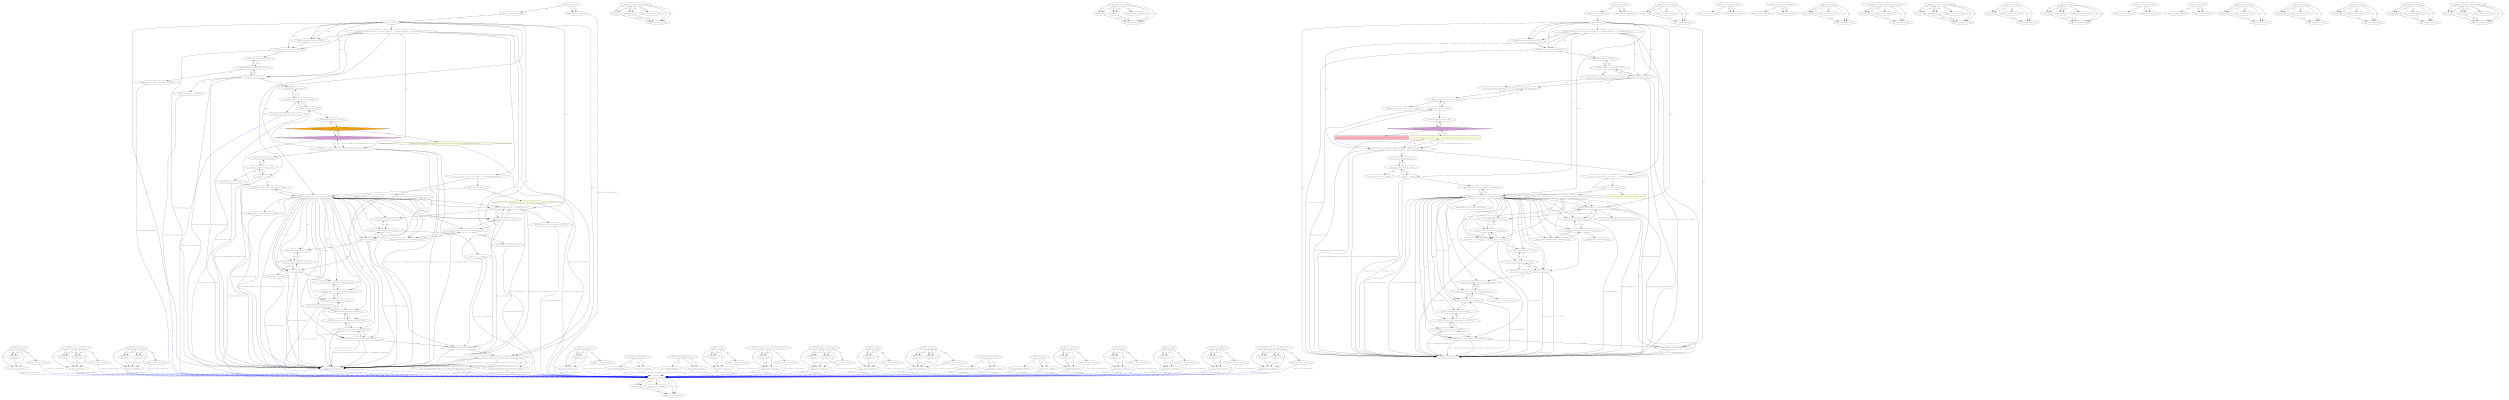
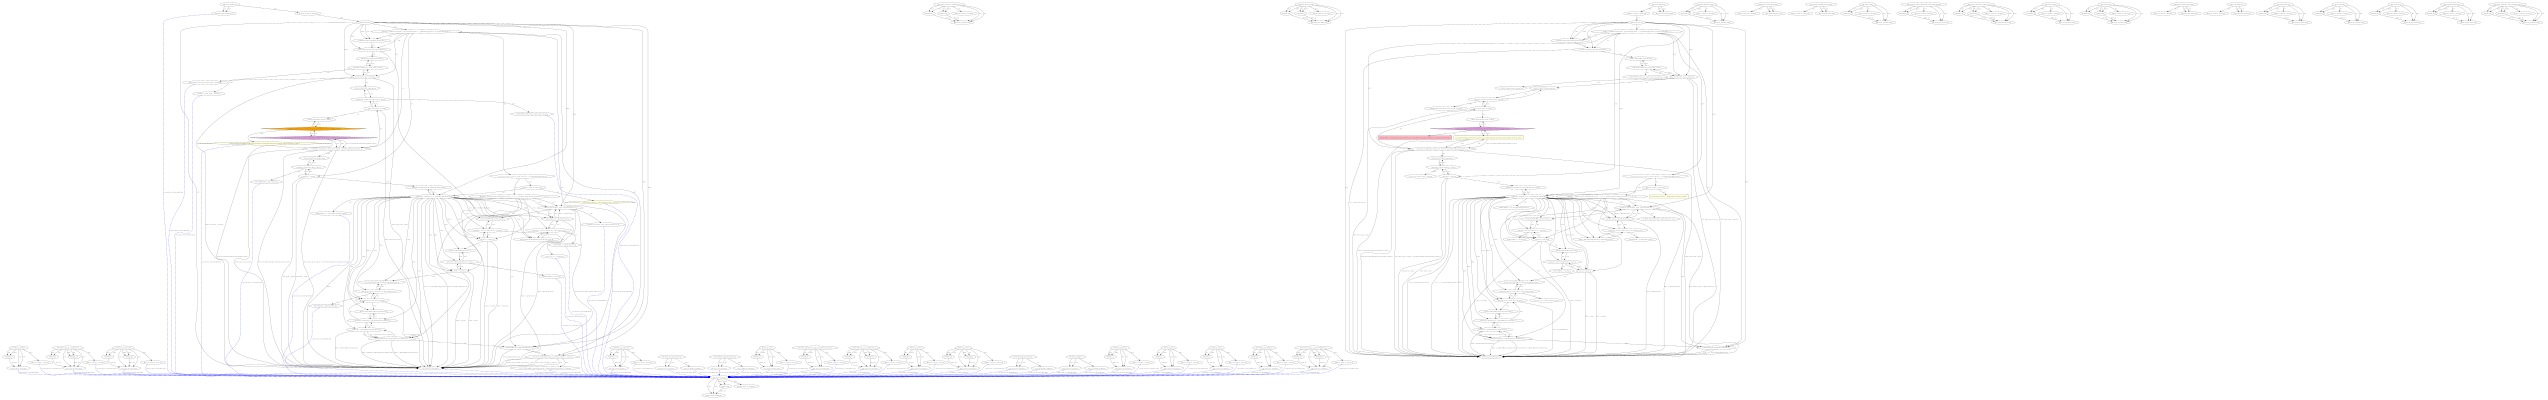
node "(LITERAL,false,origin_tainted_by_content_ = false)": removed
